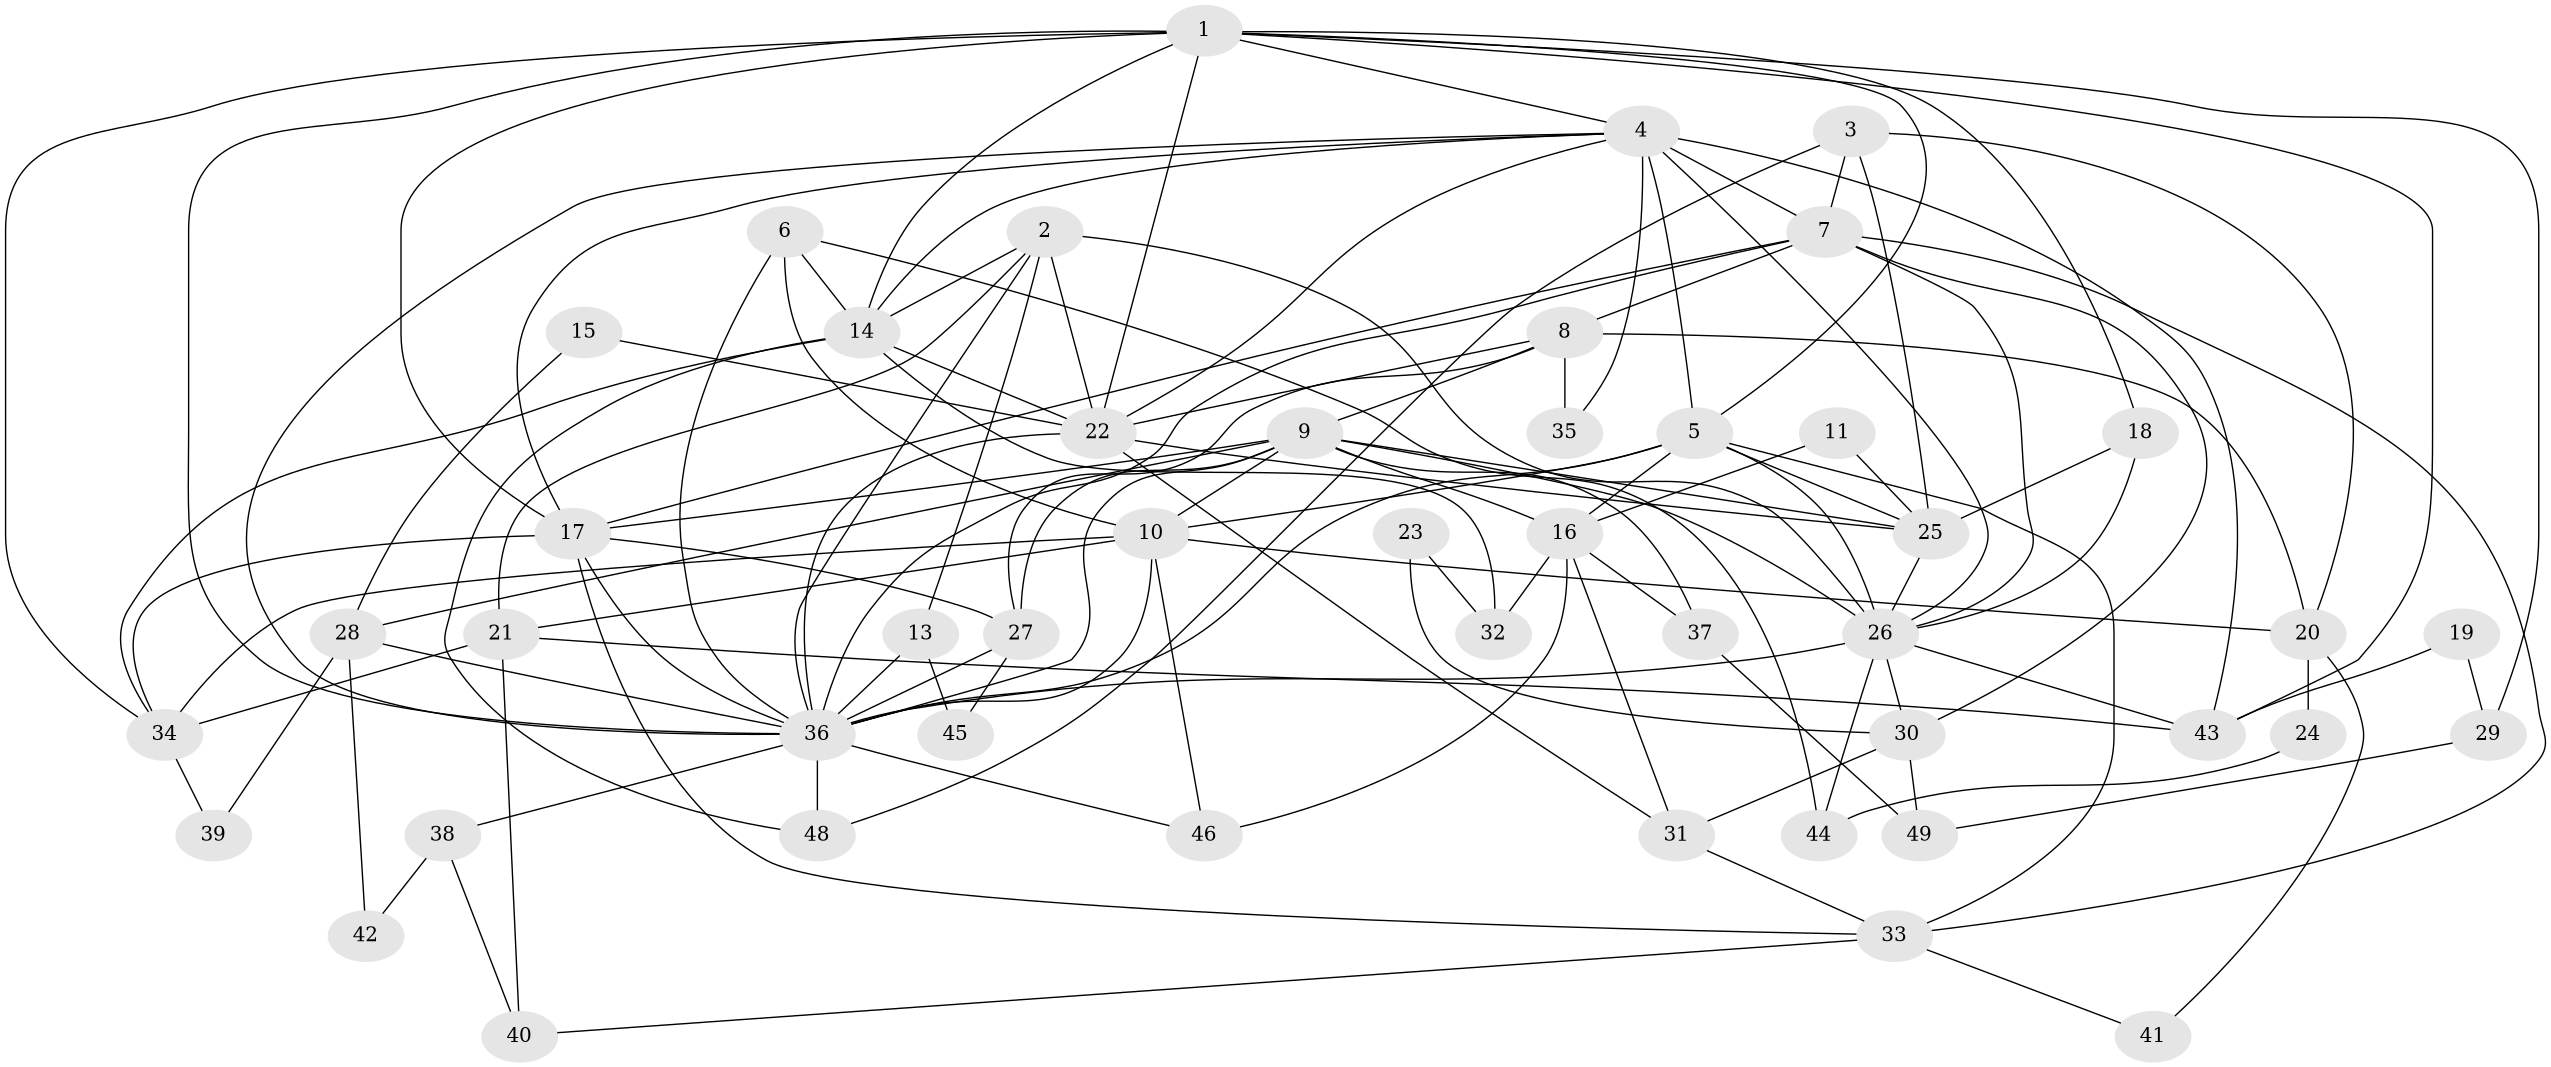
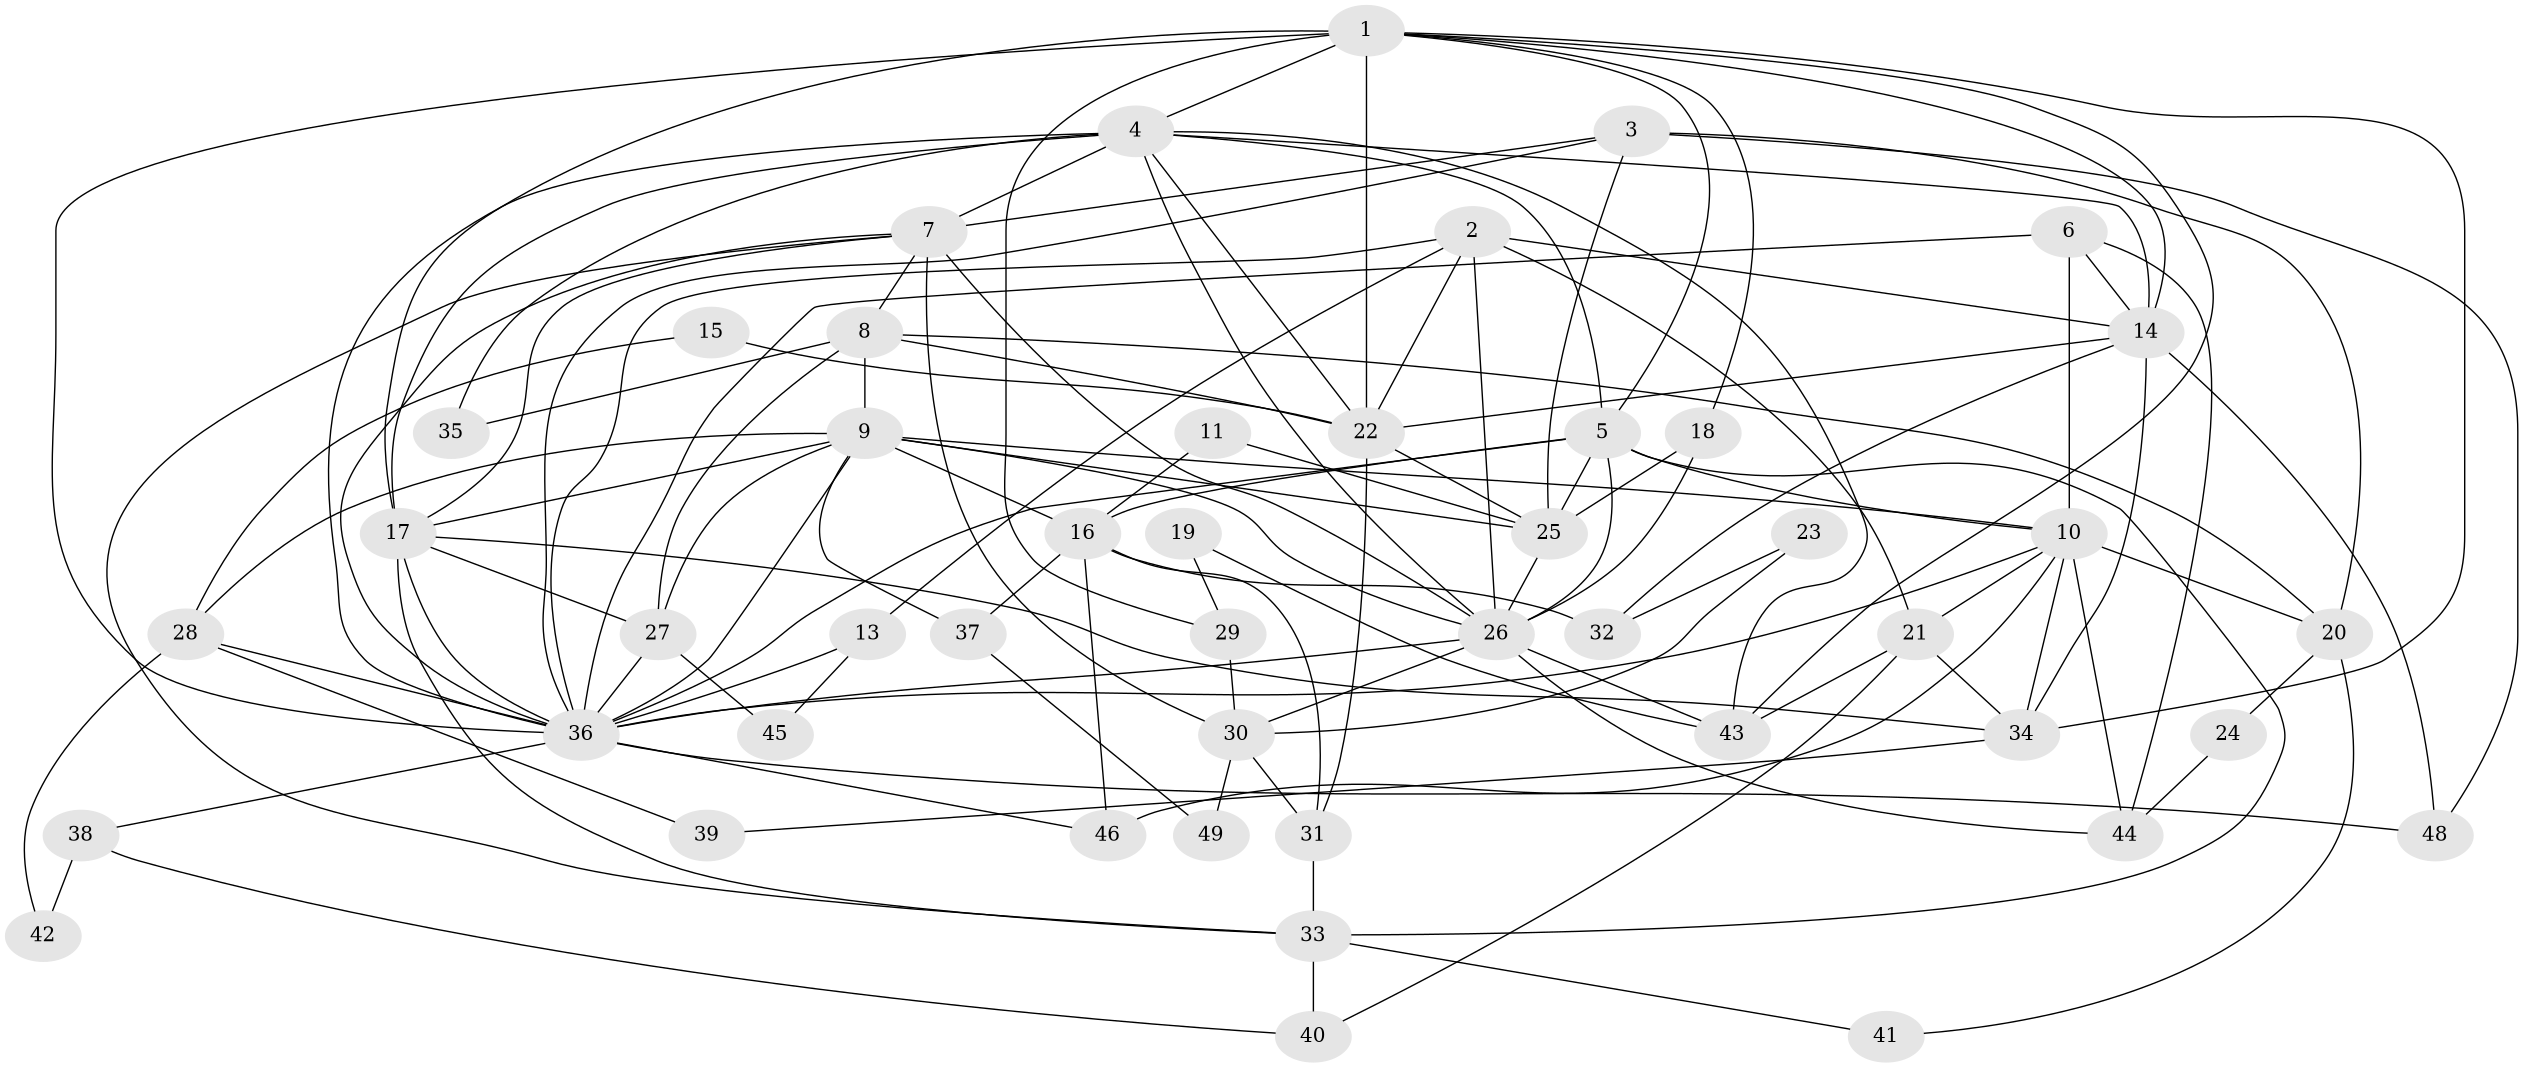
edge "22" -- "36": now "3" -- "36"
edge "10" -- "44": added
edge "29" -- "49": now "29" -- "30"
